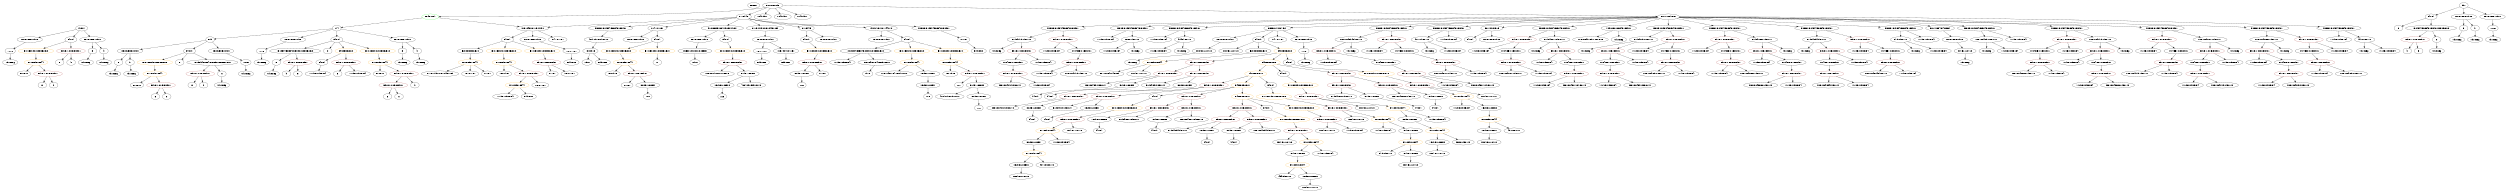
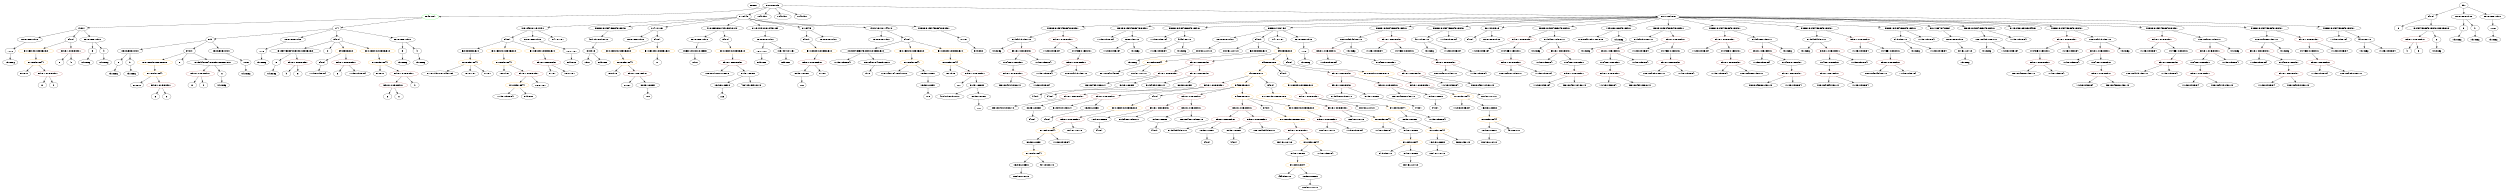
edge "SafeMath" -> "transferOwnership": now "SafeMath" -> "intou"
node "increaseLockTime_uint1": label "increaseLockTime_uint1" -> "increaseLockTime_intou1"
node "InheritanceSpecifier": added
